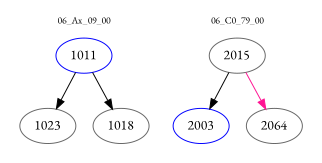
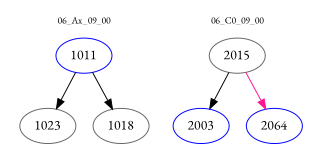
cluster "06_C0_79_00": label "06_C0_79_00" -> "06_C0_09_00"
node "2064": color gray40 -> blue
